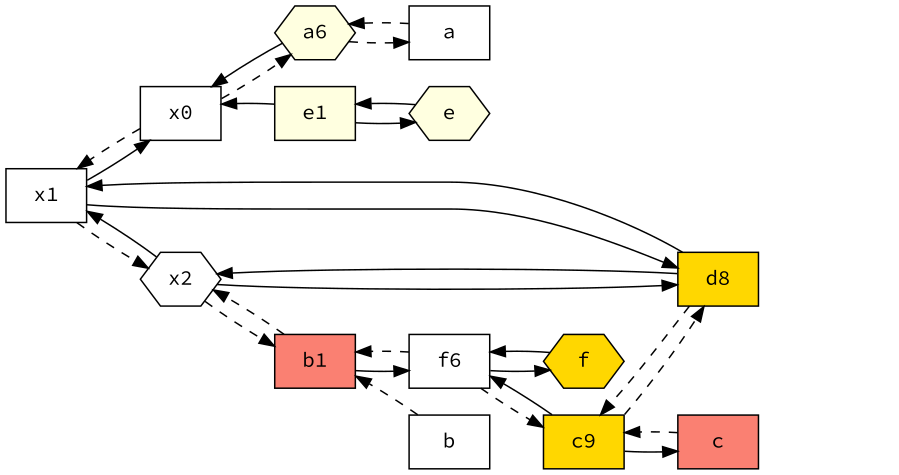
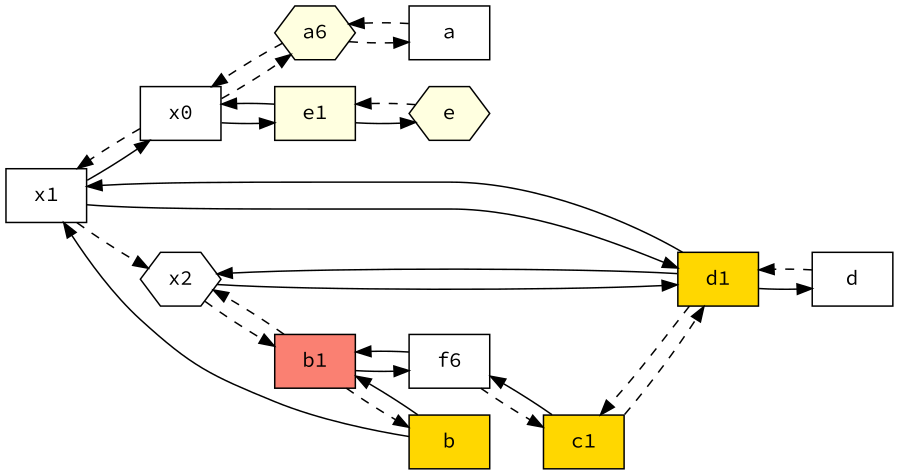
edge "a6" -> "x0": style solid -> dashed
edge "e" -> "e1": style solid -> dashed
edge "x0" -> "e1": added
edge "x2" -> "x1": now "b" -> "x1"
node "d8": label "d8" -> "d1"
node "d": added
edge "f6" -> "b1": style dashed -> solid
node "f": removed
edge "b" -> "b1": style dashed -> solid
edge "b1" -> "b": added
node "b": fillcolor white -> gold
node "c9": label "c9" -> "c1"
node "c": removed
